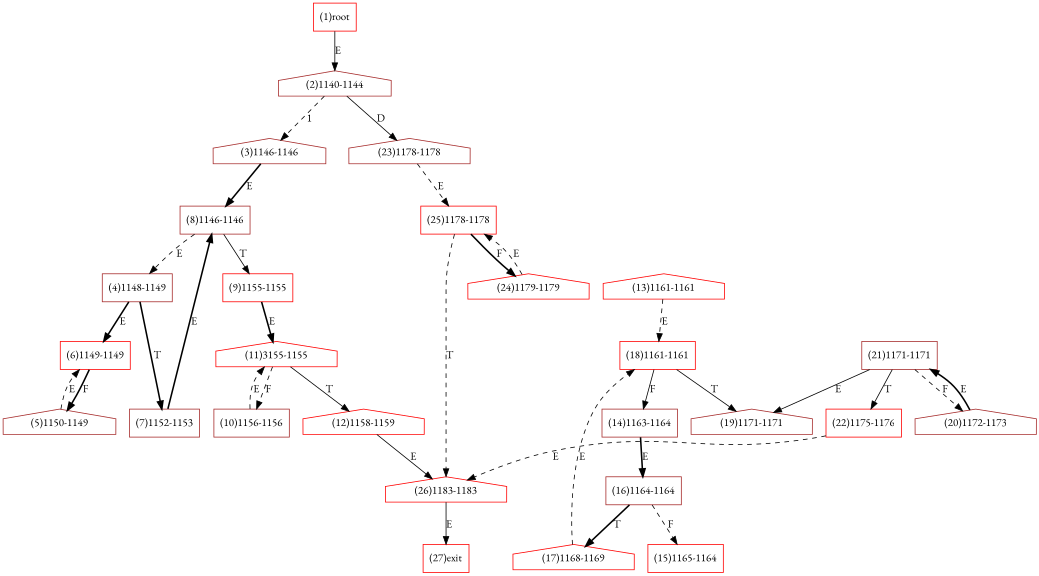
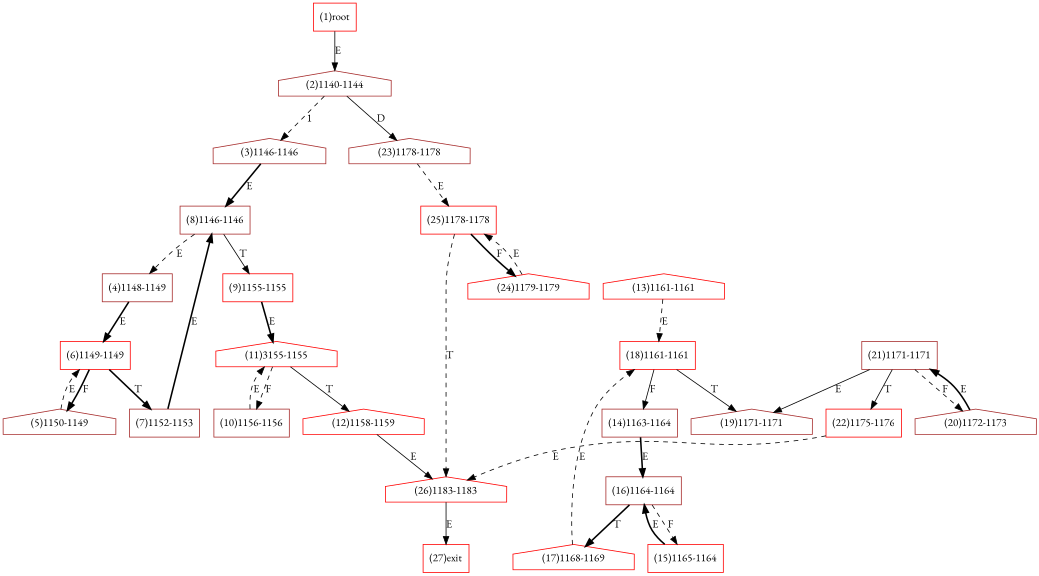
edge "(4)1148-1149" -> "(7)1152-1153": now "(6)1149-1149" -> "(7)1152-1153"
edge "(15)1165-1164" -> "(16)1164-1164": added, label "E"
